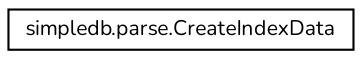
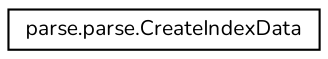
node "simpledb.parse.CreateIndexData": label "simpledb.parse.CreateIndexData" -> "parse.parse.CreateIndexData"
